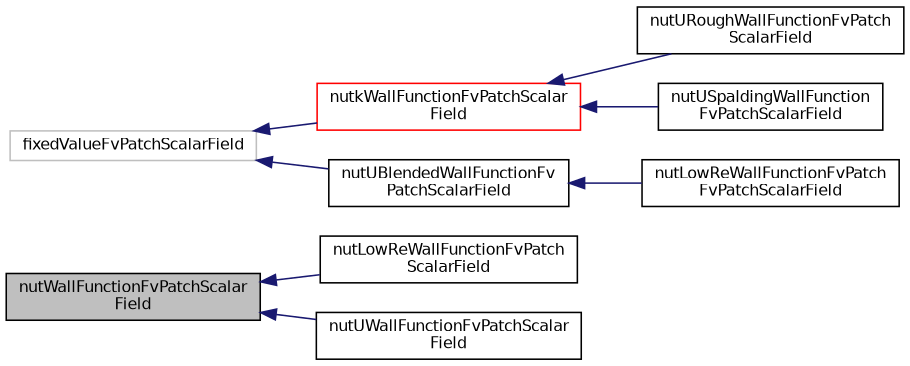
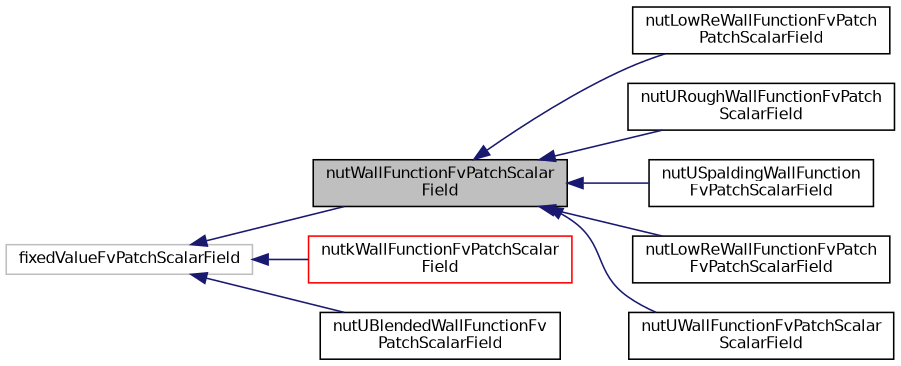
edge "nutURoughWallFunctionFvPatch ScalarField" -> "nutkWallFunctionFvPatchScalar Field": now "nutURoughWallFunctionFvPatch ScalarField" -> "nutWallFunctionFvPatchScalar Field"
edge "nutUSpaldingWallFunction FvPatchScalarField" -> "nutkWallFunctionFvPatchScalar Field": now "nutUSpaldingWallFunction FvPatchScalarField" -> "nutWallFunctionFvPatchScalar Field"
edge "nutLowReWallFunctionFvPatch FvPatchScalarField" -> "nutUBlendedWallFunctionFv PatchScalarField": now "nutLowReWallFunctionFvPatch FvPatchScalarField" -> "nutWallFunctionFvPatchScalar Field"
edge "nutWallFunctionFvPatchScalar Field" -> "fixedValueFvPatchScalarField": added
node "nutLowReWallFunctionFvPatch ScalarField": label "nutLowReWallFunctionFvPatch ScalarField" -> "nutLowReWallFunctionFvPatch PatchScalarField"
node "nutUWallFunctionFvPatchScalar Field": label "nutUWallFunctionFvPatchScalar Field" -> "nutUWallFunctionFvPatchScalar ScalarField"
